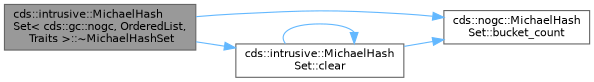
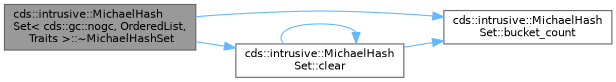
node "cds::nogc::MichaelHash Set::bucket_count": label "cds::nogc::MichaelHash Set::bucket_count" -> "cds::intrusive::MichaelHash Set::bucket_count"
